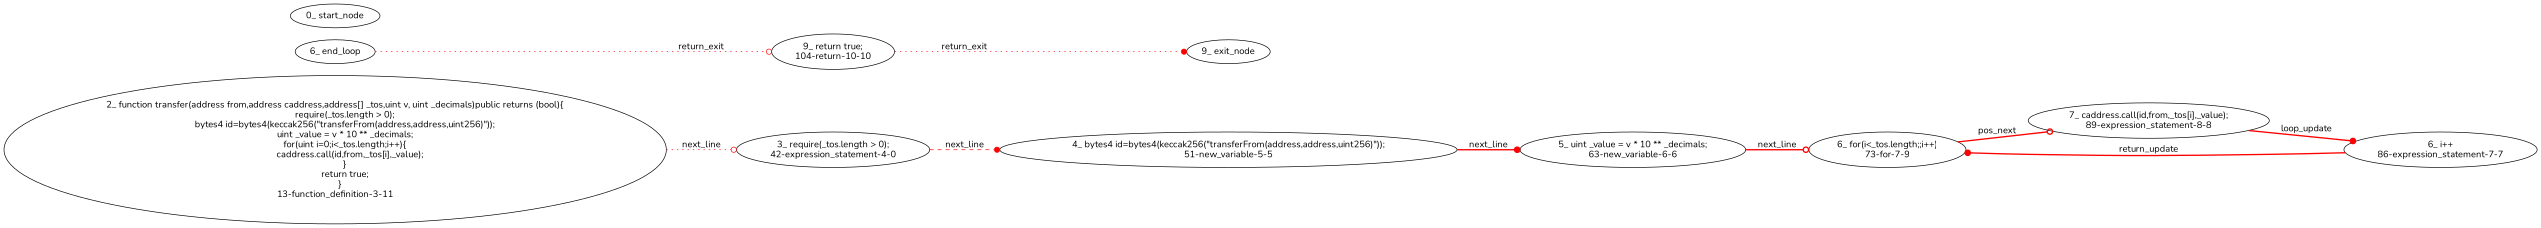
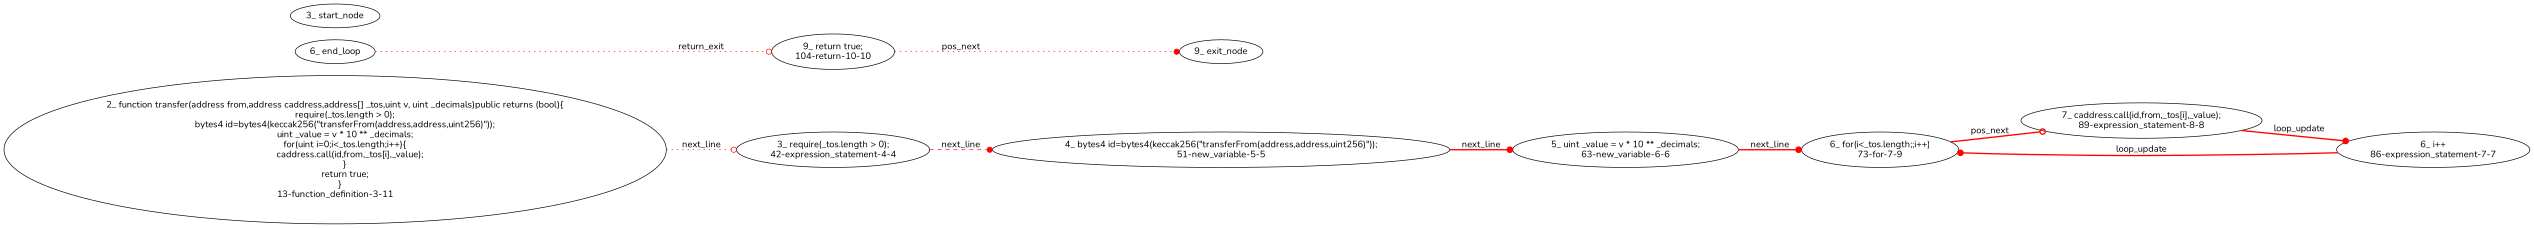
node "0_ start_node": label "0_ start_node" -> "3_ start_node"
edge "9_ return true; 104-return-10-10" -> "9_ exit_node": label "return_exit" -> "pos_next"
edge "6_ i++ 86-expression_statement-7-7" -> "6_ for(i<_tos.length;;i++) 73-for-7-9": label "return_update" -> "loop_update"
node "3_ require(_tos.length > 0); 42-expression_statement-4-0": label "3_ require(_tos.length > 0); 42-expression_statement-4-0" -> "3_ require(_tos.length > 0); 42-expression_statement-4-4"
edge "5_ uint _value = v * 10 ** _decimals; 63-new_variable-6-6" -> "6_ for(i<_tos.length;;i++) 73-for-7-9": arrowhead odot -> dot
